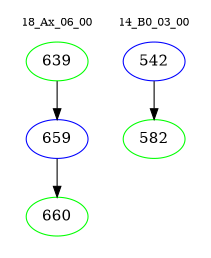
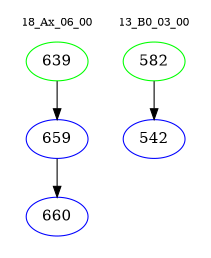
cluster "14_B0_03_00": label "14_B0_03_00" -> "13_B0_03_00"
edge "542" -> "582": reversed
node "660": color green -> blue
